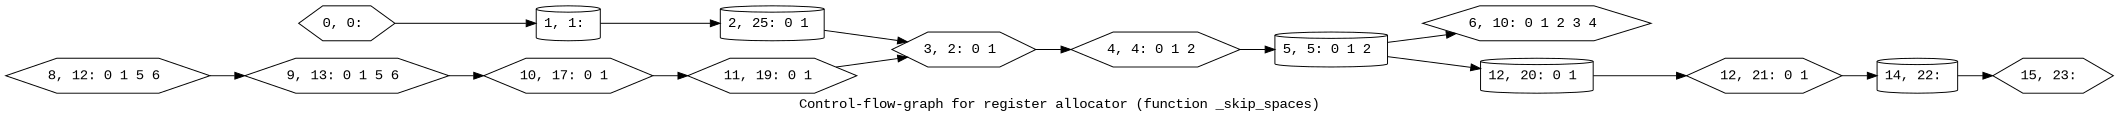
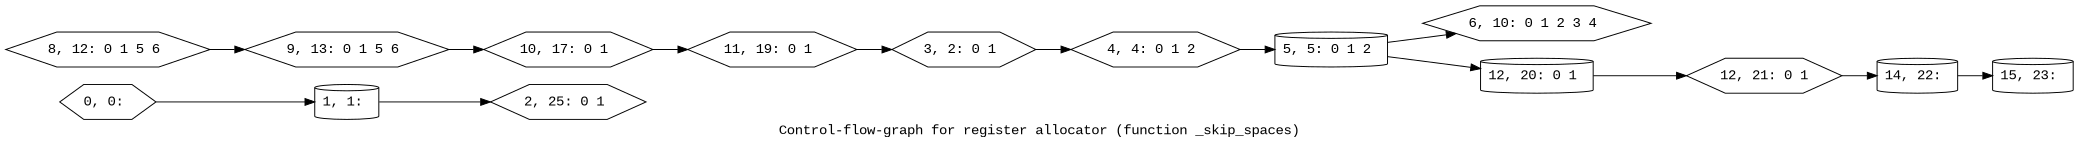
node "2, 25: 0 1": shape cylinder -> hexagon
edge "2, 25: 0 1" -> "3, 2: 0 1": removed
node "15, 23:": shape hexagon -> cylinder
